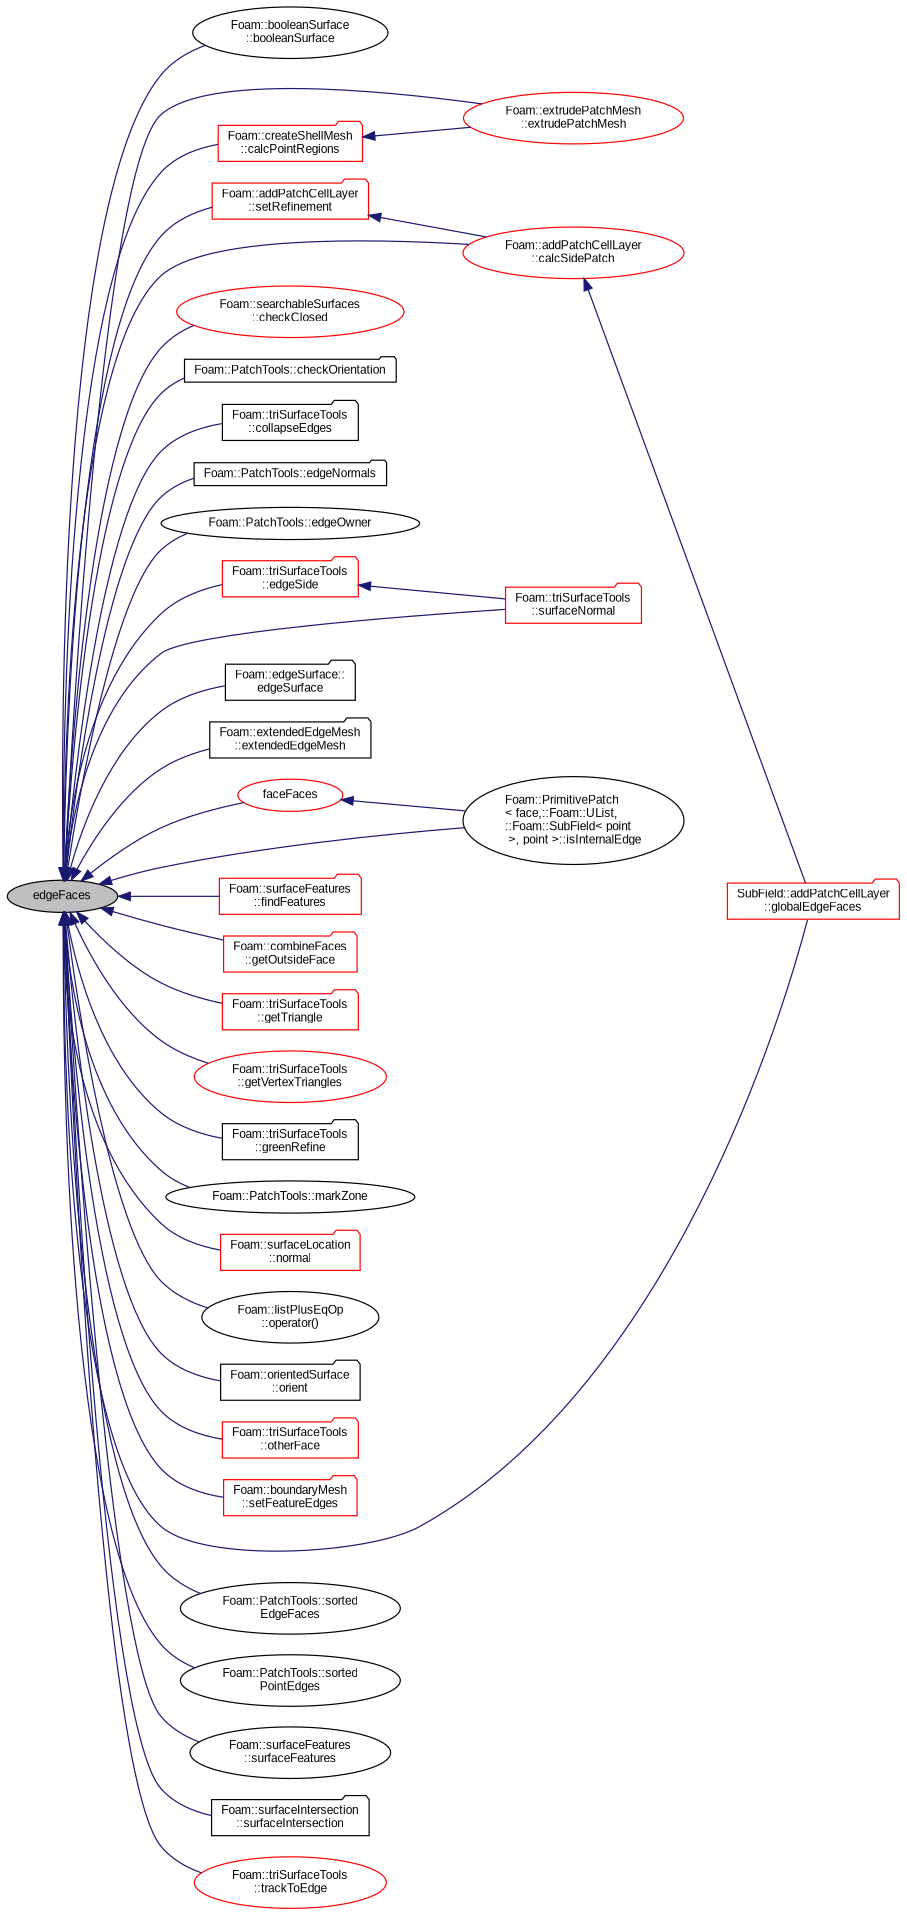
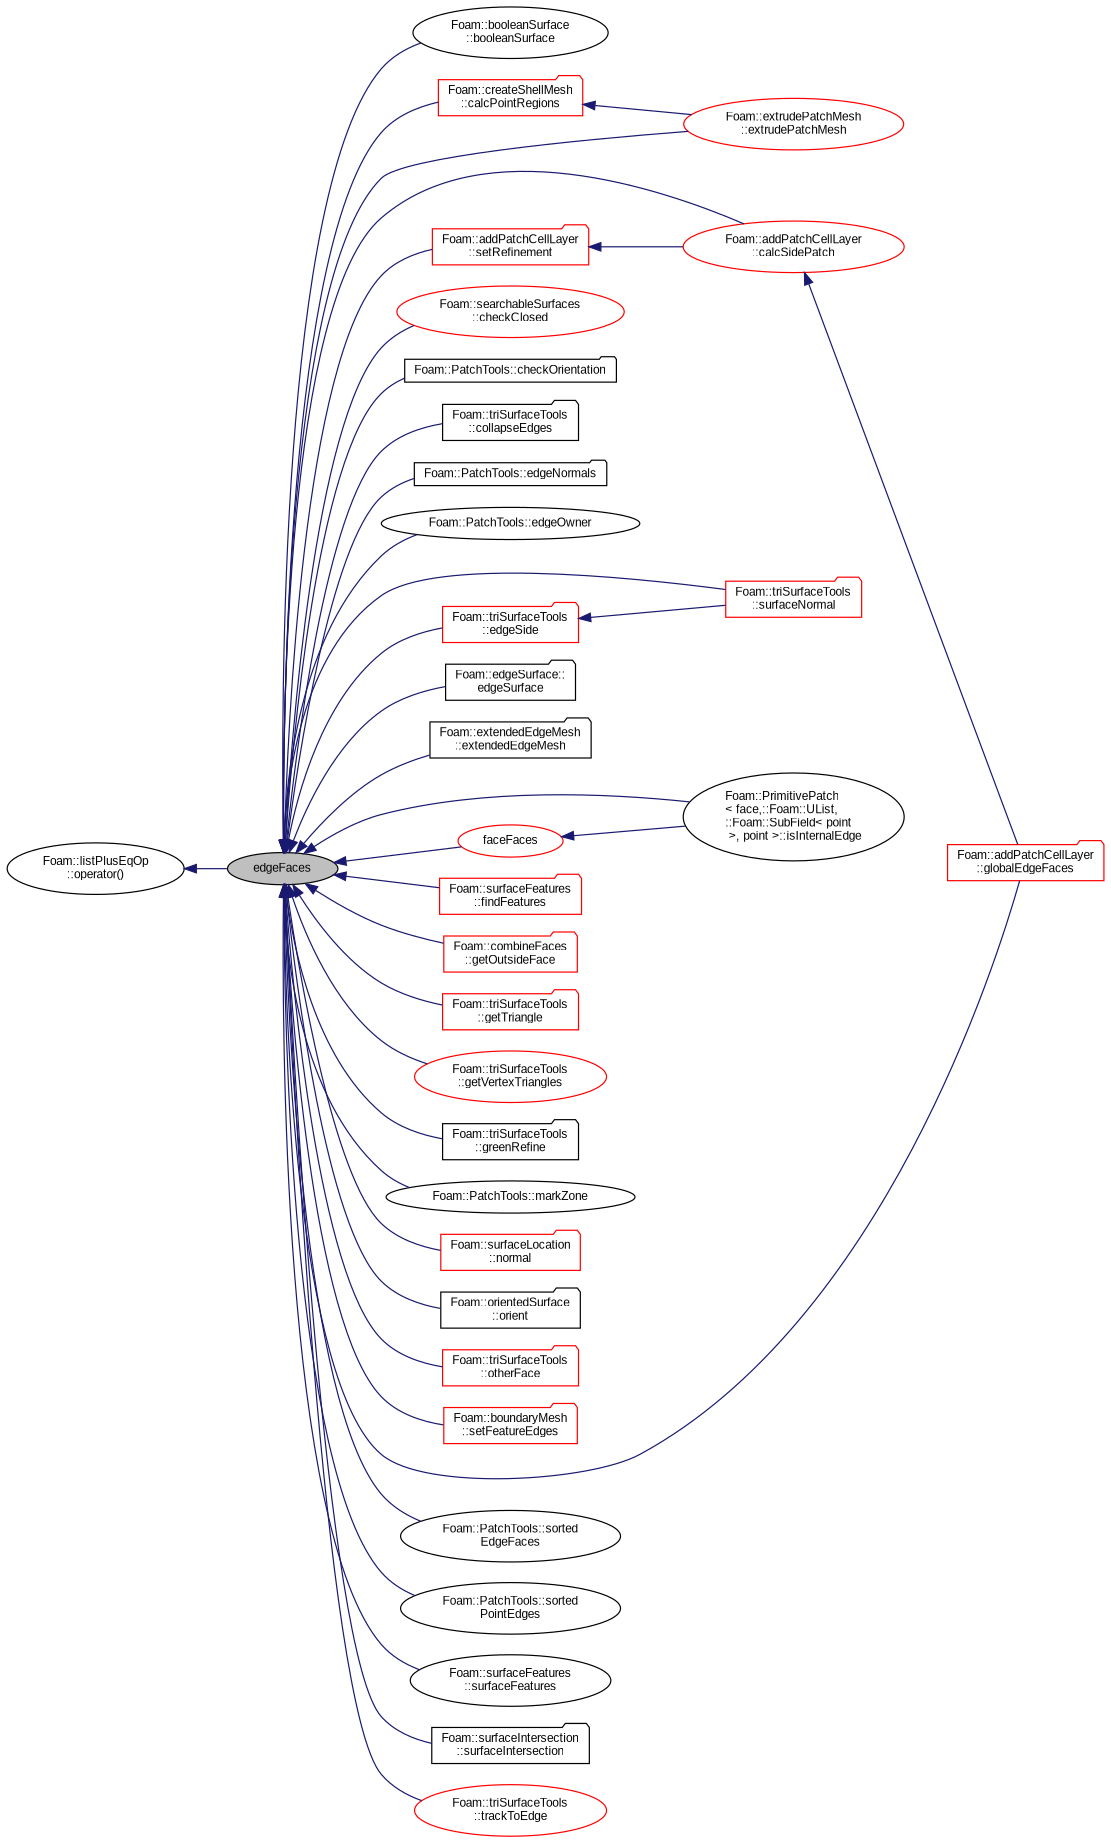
node "SubField::addPatchCellLayer ::globalEdgeFaces": label "SubField::addPatchCellLayer ::globalEdgeFaces" -> "Foam::addPatchCellLayer ::globalEdgeFaces"
edge "Foam::listPlusEqOp ::operator()" -> "edgeFaces": reversed
